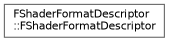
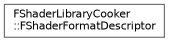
node "FShaderFormatDescriptor ::FShaderFormatDescriptor": label "FShaderFormatDescriptor ::FShaderFormatDescriptor" -> "FShaderLibraryCooker ::FShaderFormatDescriptor"
